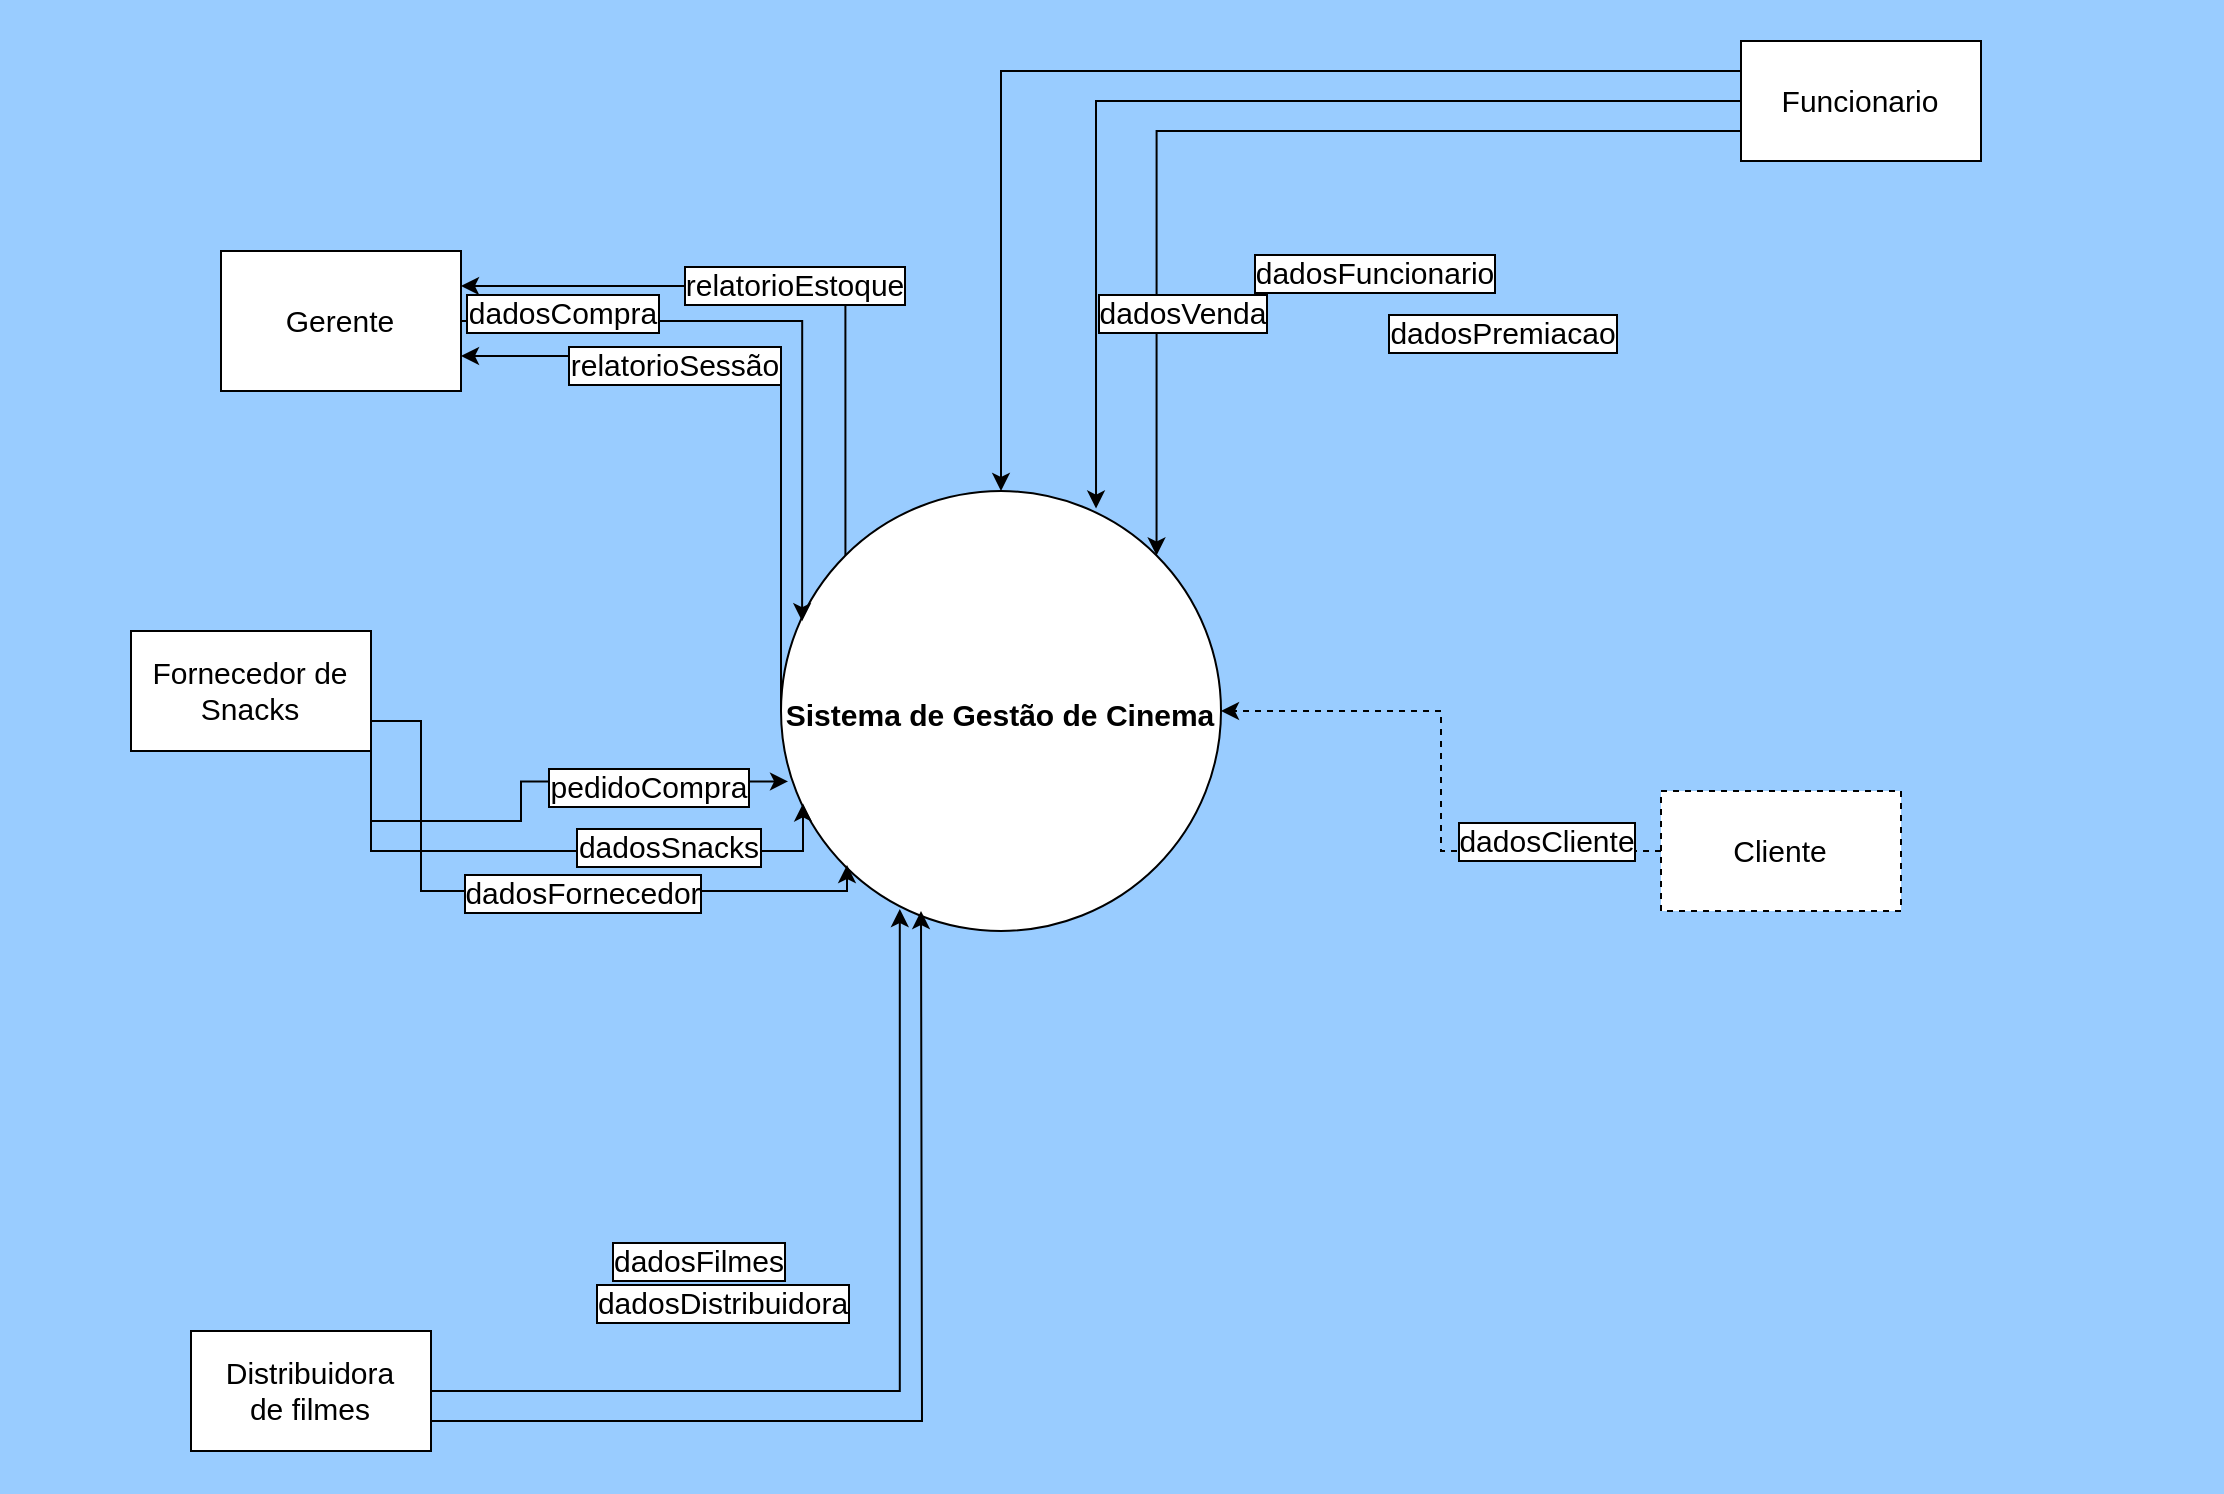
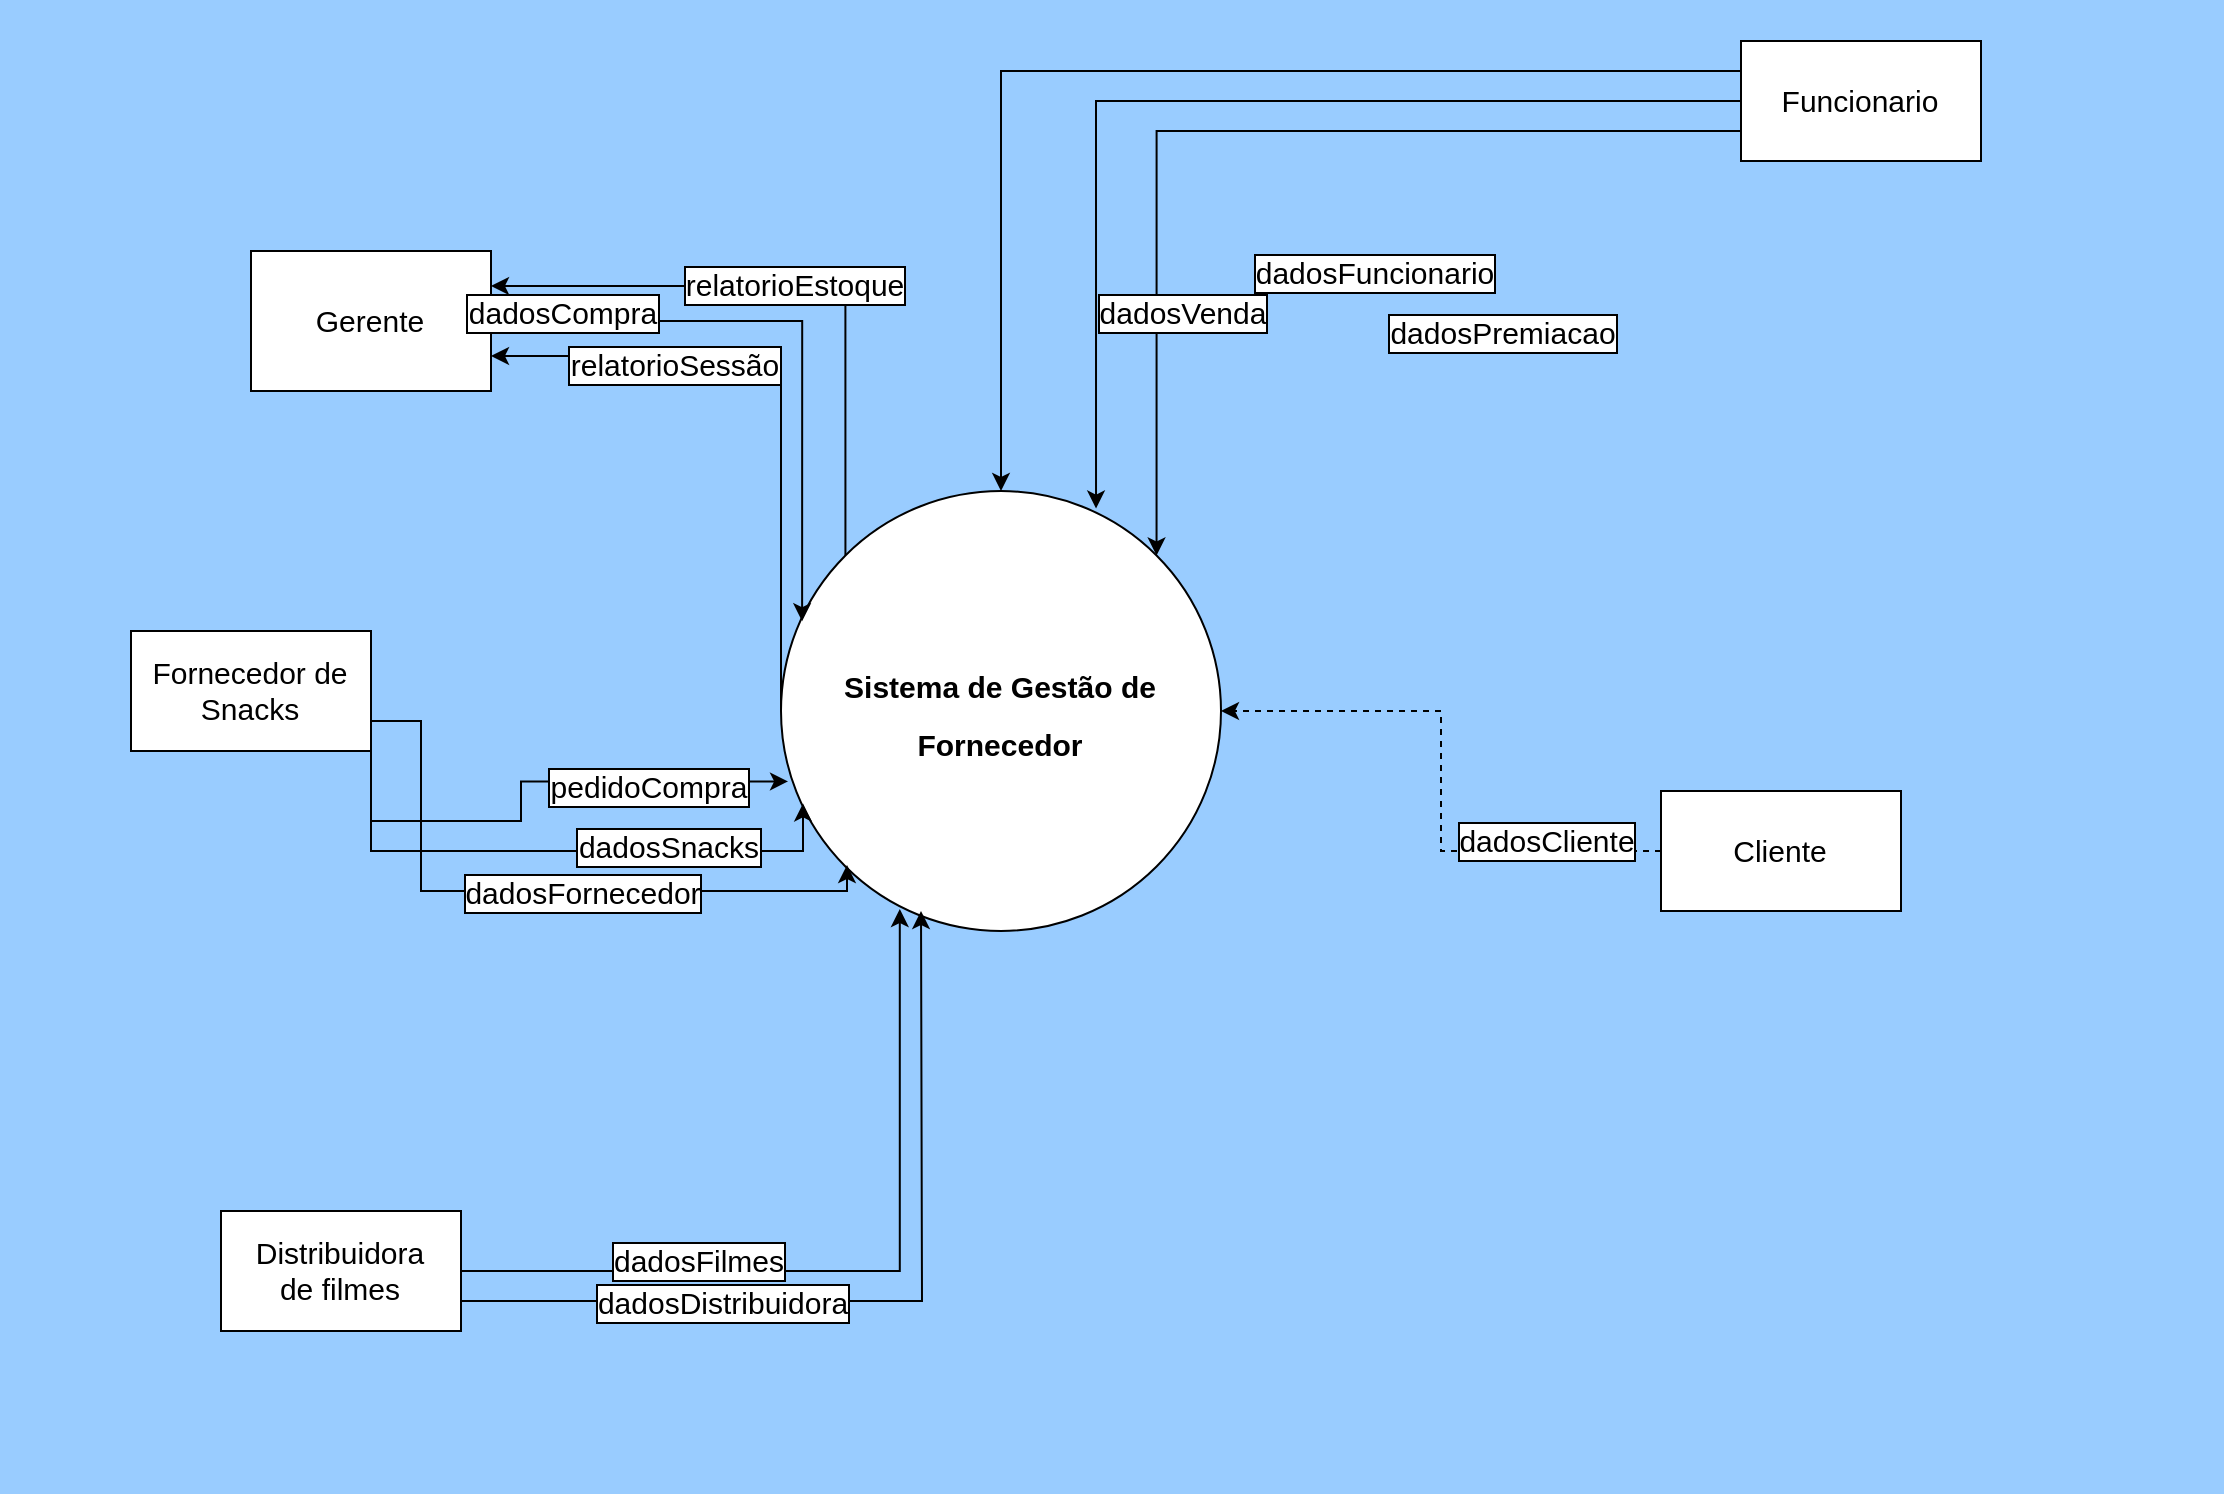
node "Gerente": moved (341, 321) -> (371, 321)
node "Sistema de Gestão de Cinema": label "Sistema de Gestão de Cinema" -> "Sistema de Gestão de Fornecedor"
node "Cliente": style dashed -> solid
node "Distribuidora de filmes": moved (311, 1391) -> (341, 1271)
